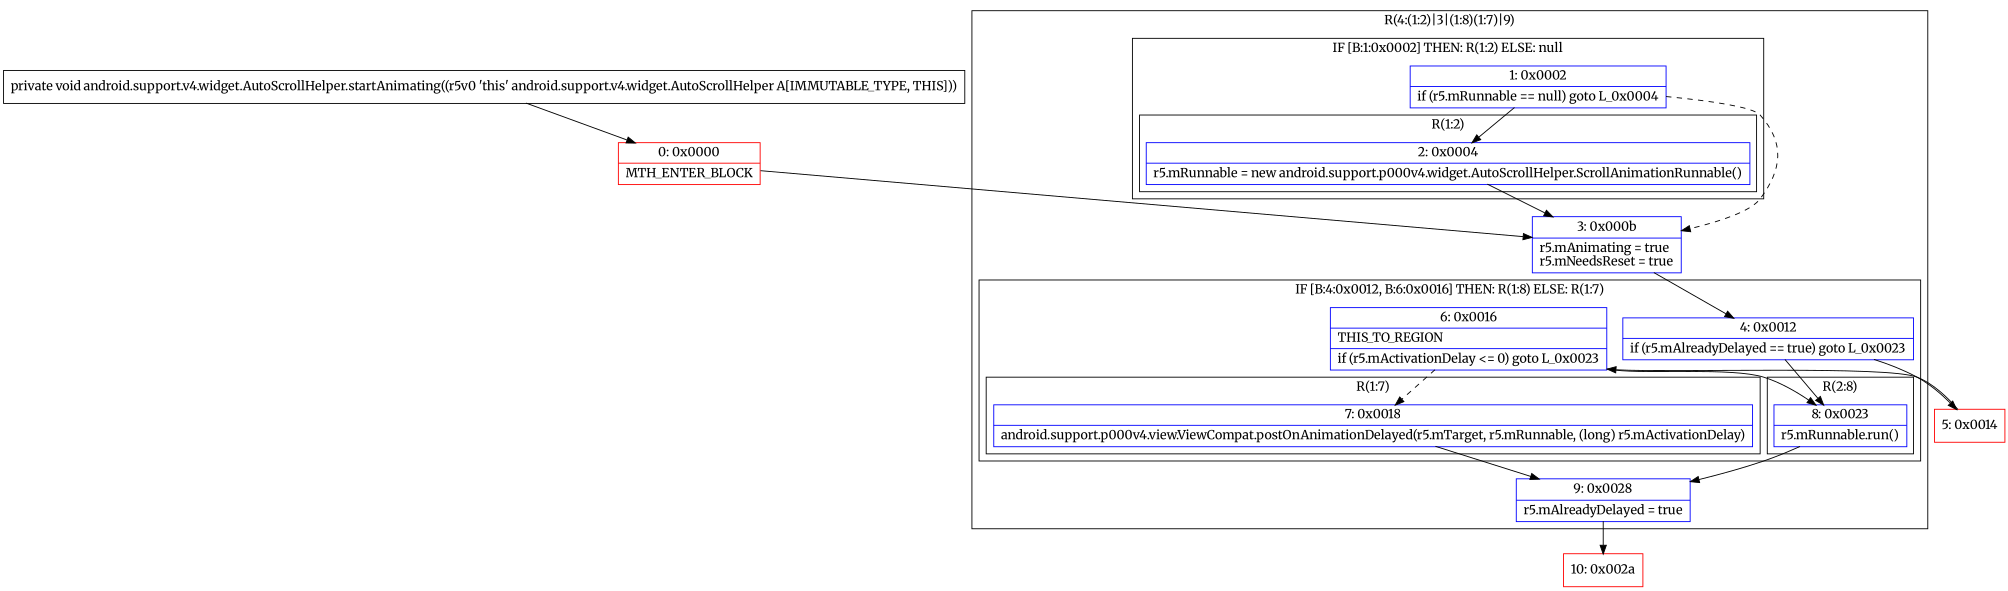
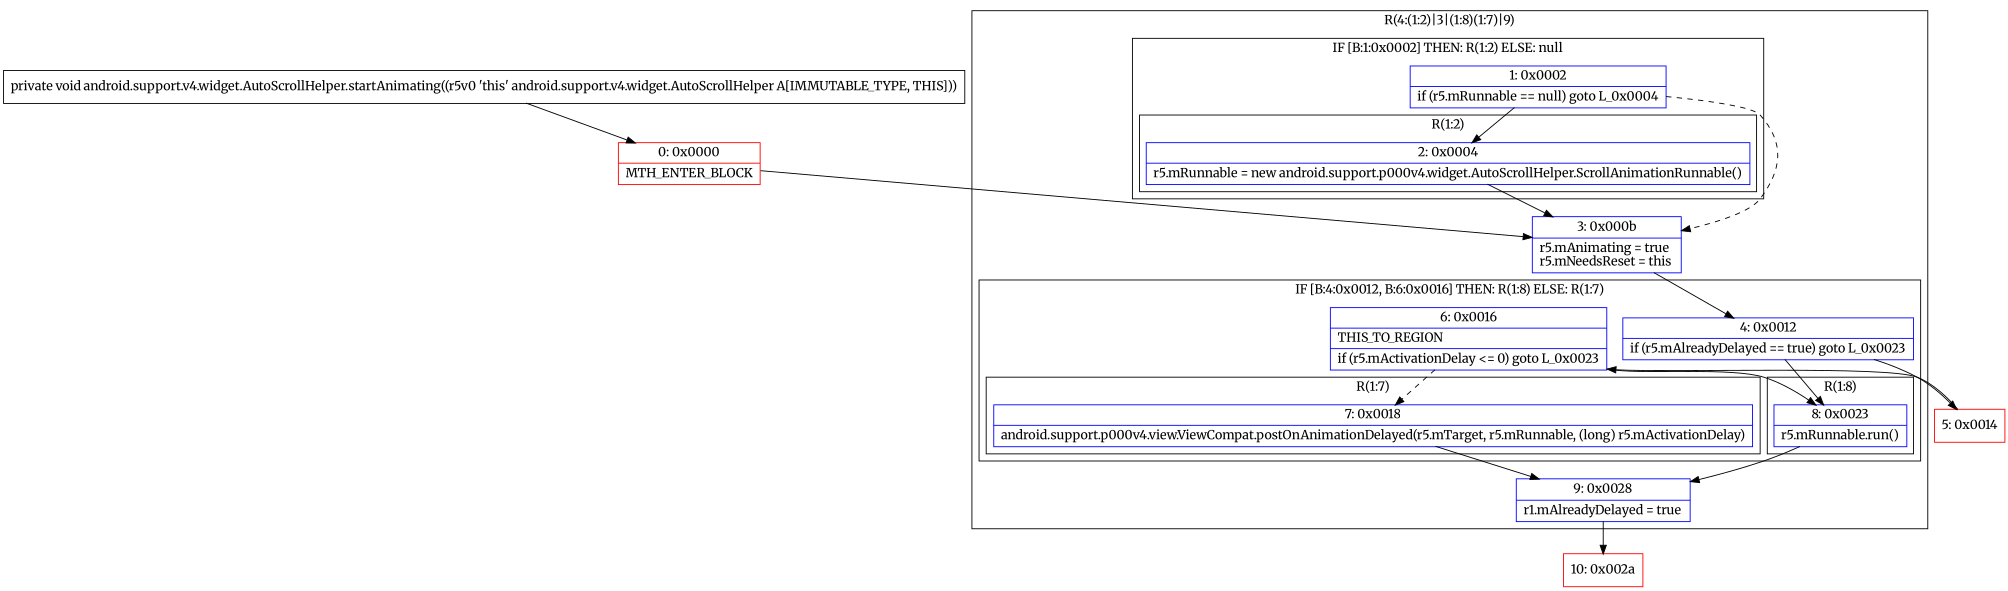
node "3: 0x000b": text "r5.mNeedsReset = true" -> "r5.mNeedsReset = this"
cluster "R(2:8)": label "R(2:8)" -> "R(1:8)"
node "9: 0x0028": text "r5.mAlreadyDelayed = true" -> "r1.mAlreadyDelayed = true"
